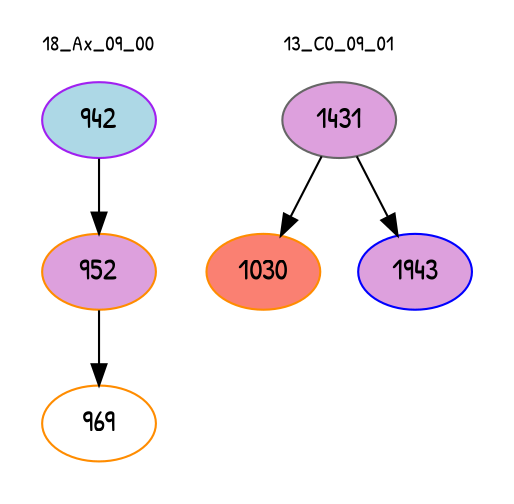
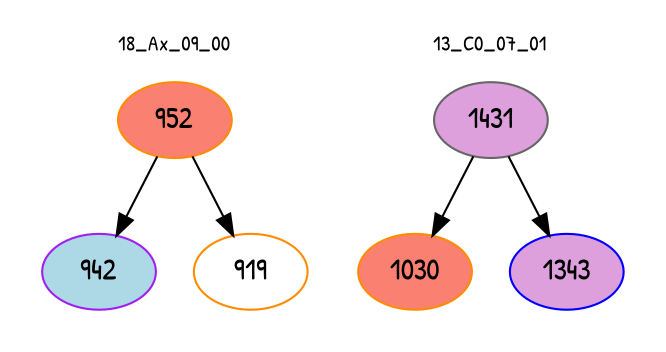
cluster "13_C0_09_01": label "13_C0_09_01" -> "13_C0_07_01"
edge "942" -> "952": reversed
node "952": fillcolor plum -> salmon
node "1943": label "1943" -> "1343"
node "969": label "969" -> "919"
